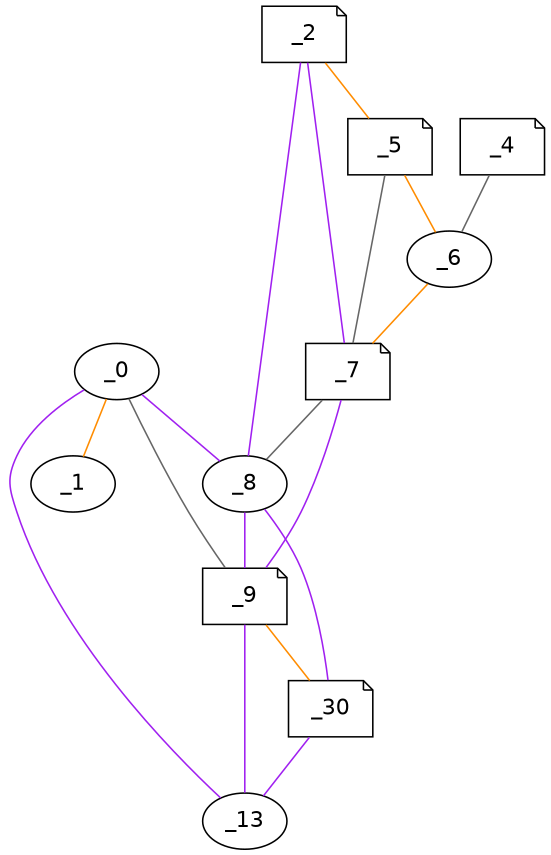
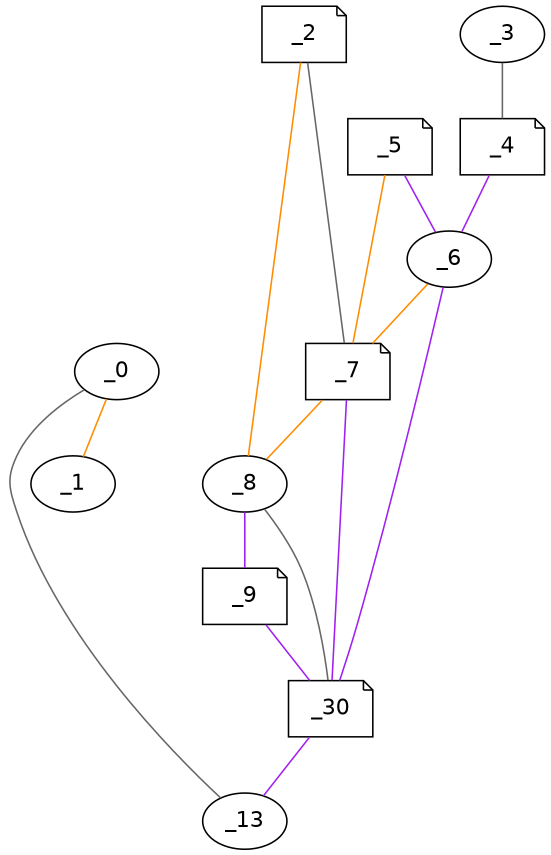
node "_3": added
edge "_2" -- "_5": removed
edge "_2" -- "_7": color purple -> gray40
edge "_4" -- "_6": color gray40 -> purple
edge "_5" -- "_6": color darkorange -> purple
edge "_2" -- "_8": color purple -> darkorange
edge "_5" -- "_7": color gray40 -> darkorange
edge "_0" -- "_8": removed
edge "_7" -- "_8": color gray40 -> darkorange
edge "_0" -- "_9": removed
edge "_6" -- "_30": added
edge "_7" -- "_9": now "_7" -- "_30"
edge "_8" -- "_30": color purple -> gray40
edge "_0" -- "_13": color purple -> gray40
edge "_9" -- "_30": color darkorange -> purple
edge "_9" -- "_13": removed
